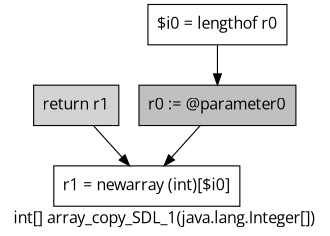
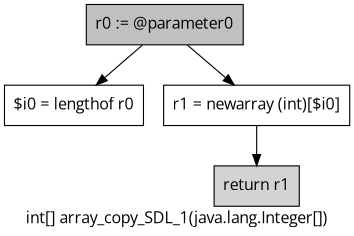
edge "$i0 = lengthof r0" -> "r0 := @parameter0": reversed
edge "return r1" -> "r1 = newarray (int)[$i0]": reversed
